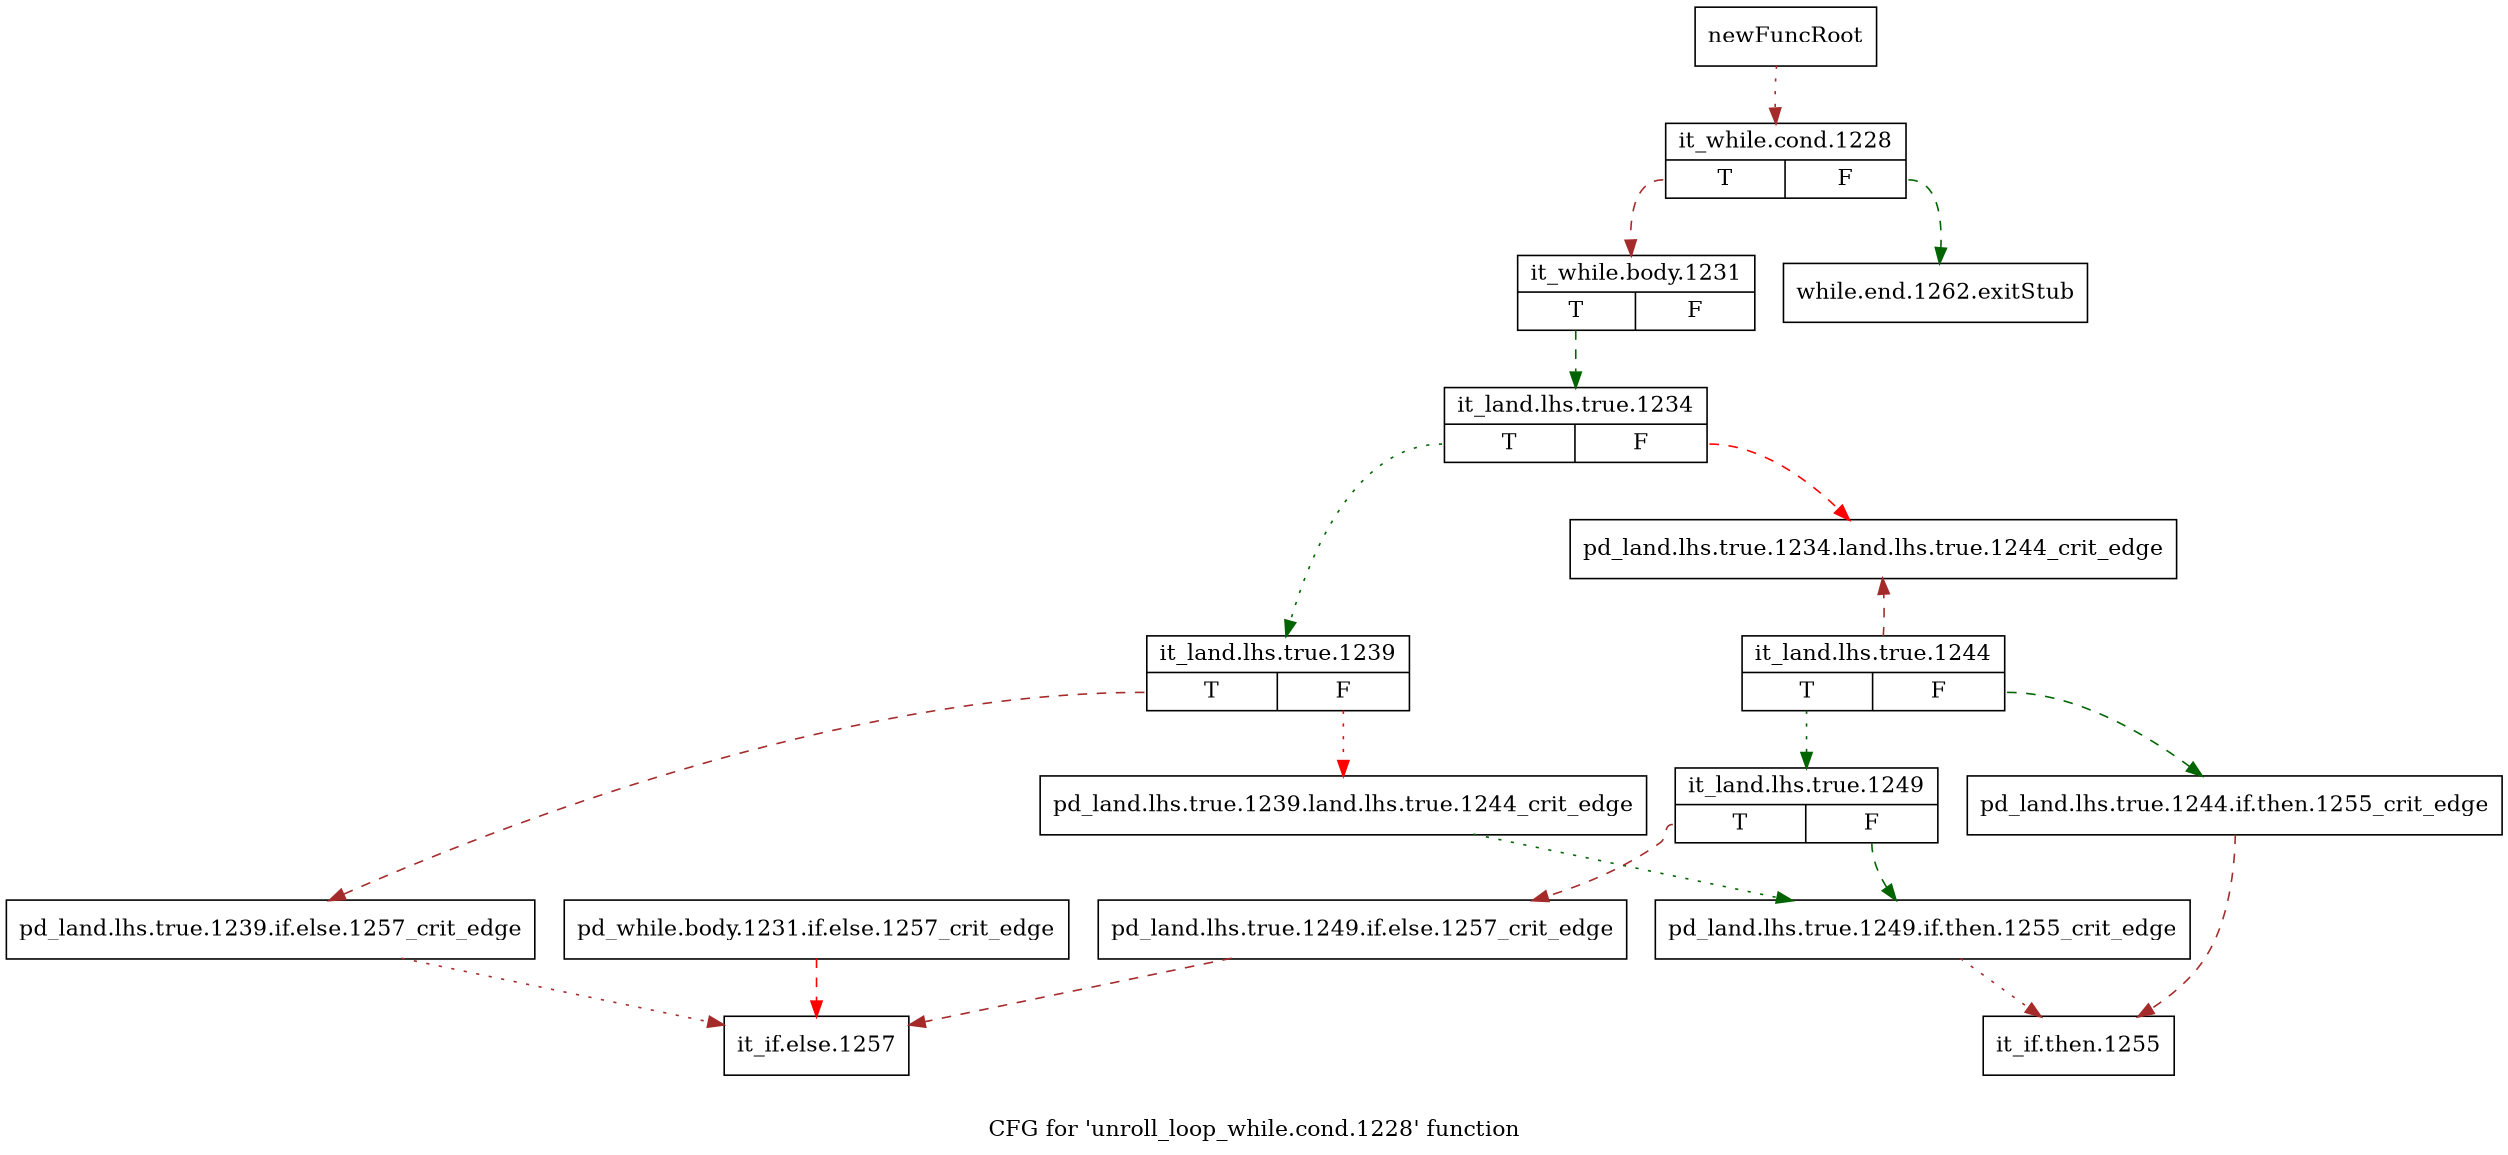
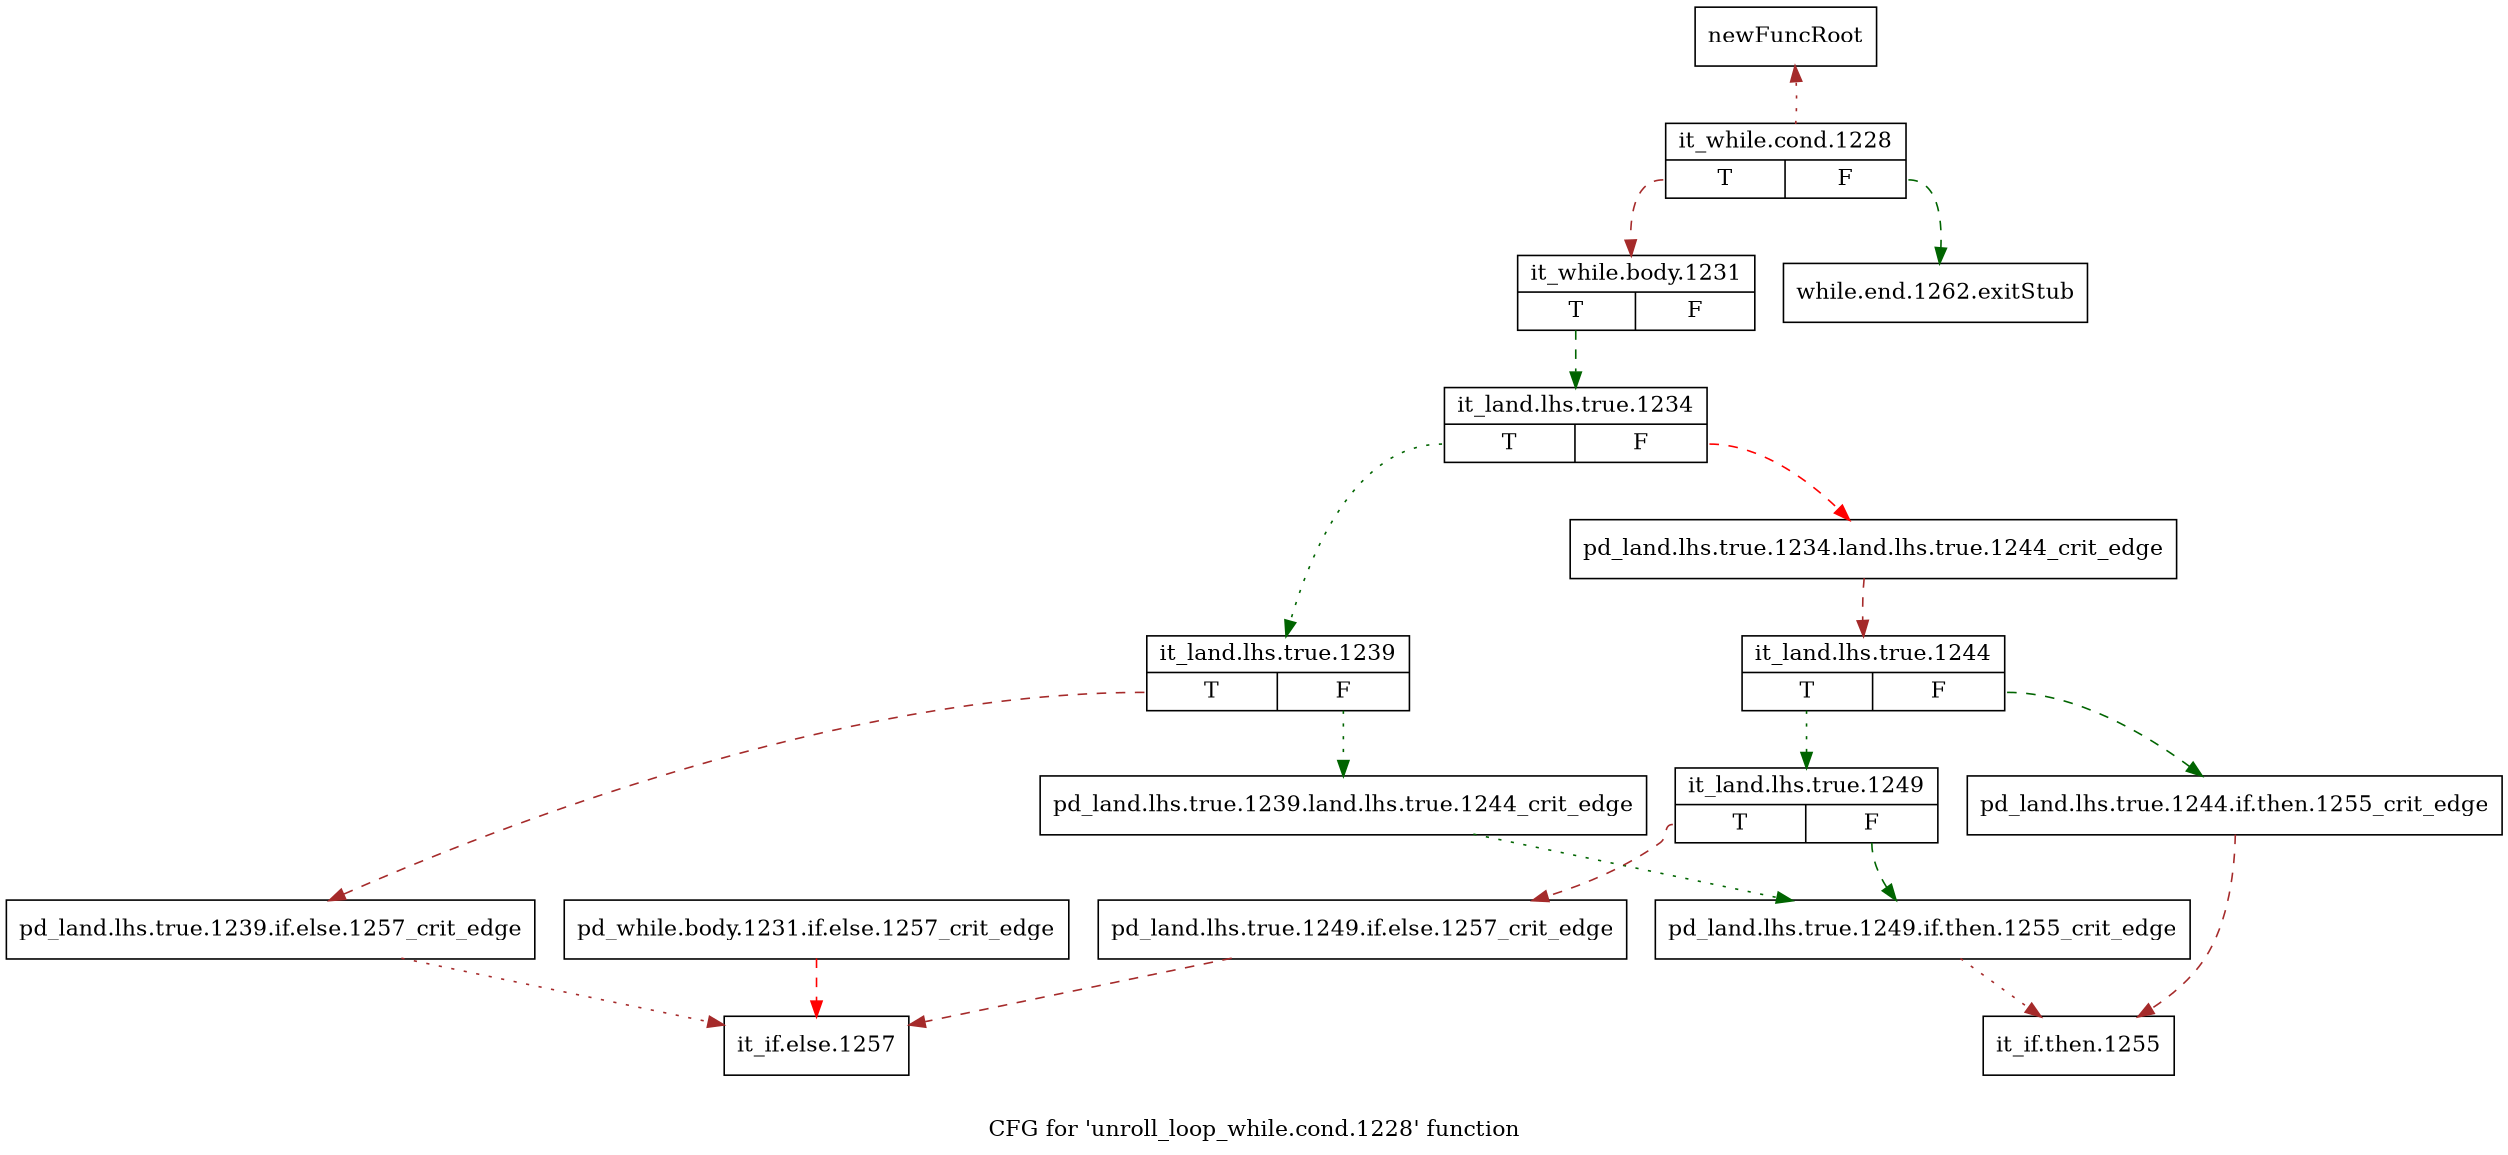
edge "newFuncRoot" -> "it_while.cond.1228": reversed
edge "it_land.lhs.true.1244" -> "pd_land.lhs.true.1234.land.lhs.true.1244_crit_edge": reversed
edge "it_land.lhs.true.1239" -> "pd_land.lhs.true.1239.land.lhs.true.1244_crit_edge": color red -> darkgreen
